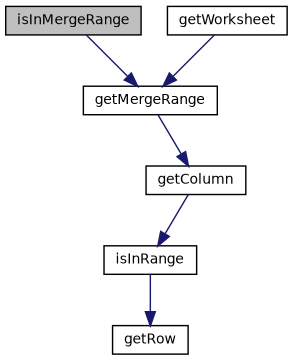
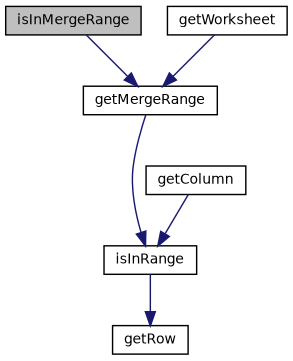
edge "getMergeRange" -> "getColumn": now "getMergeRange" -> "isInRange"
